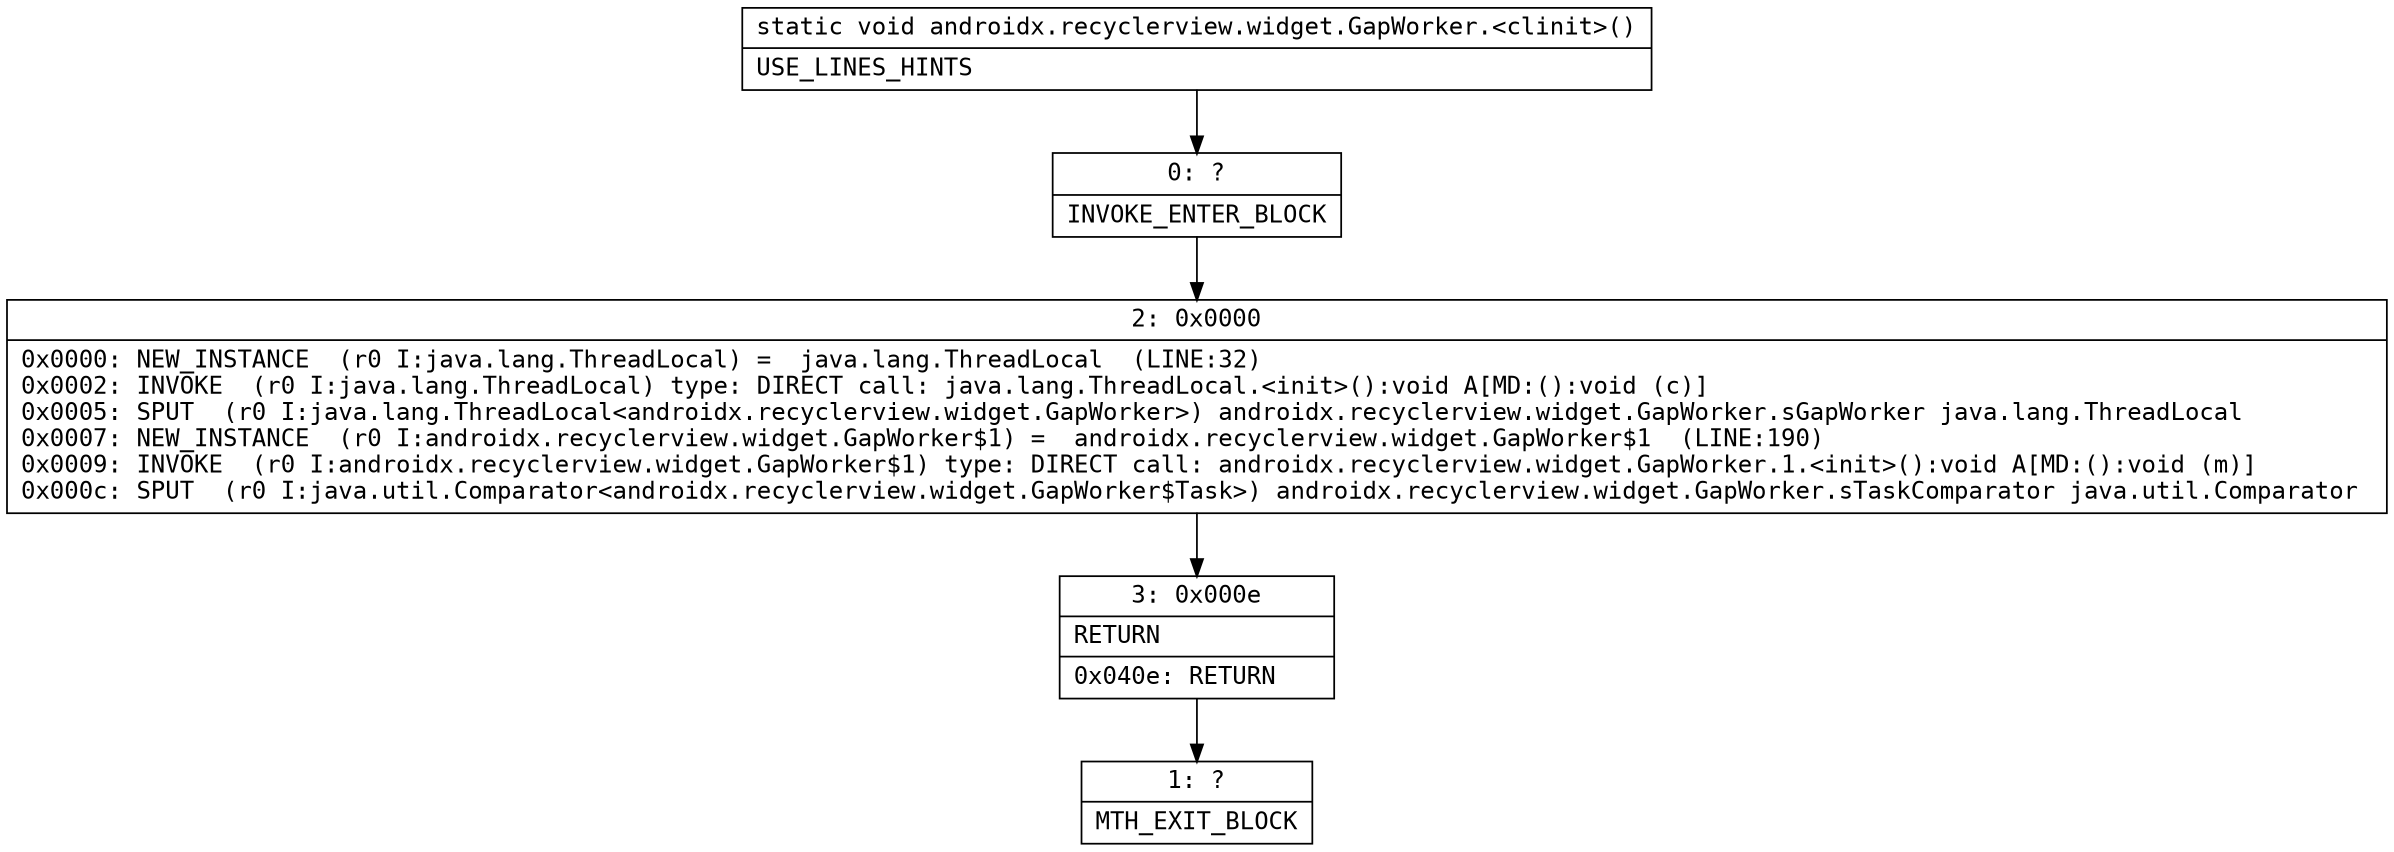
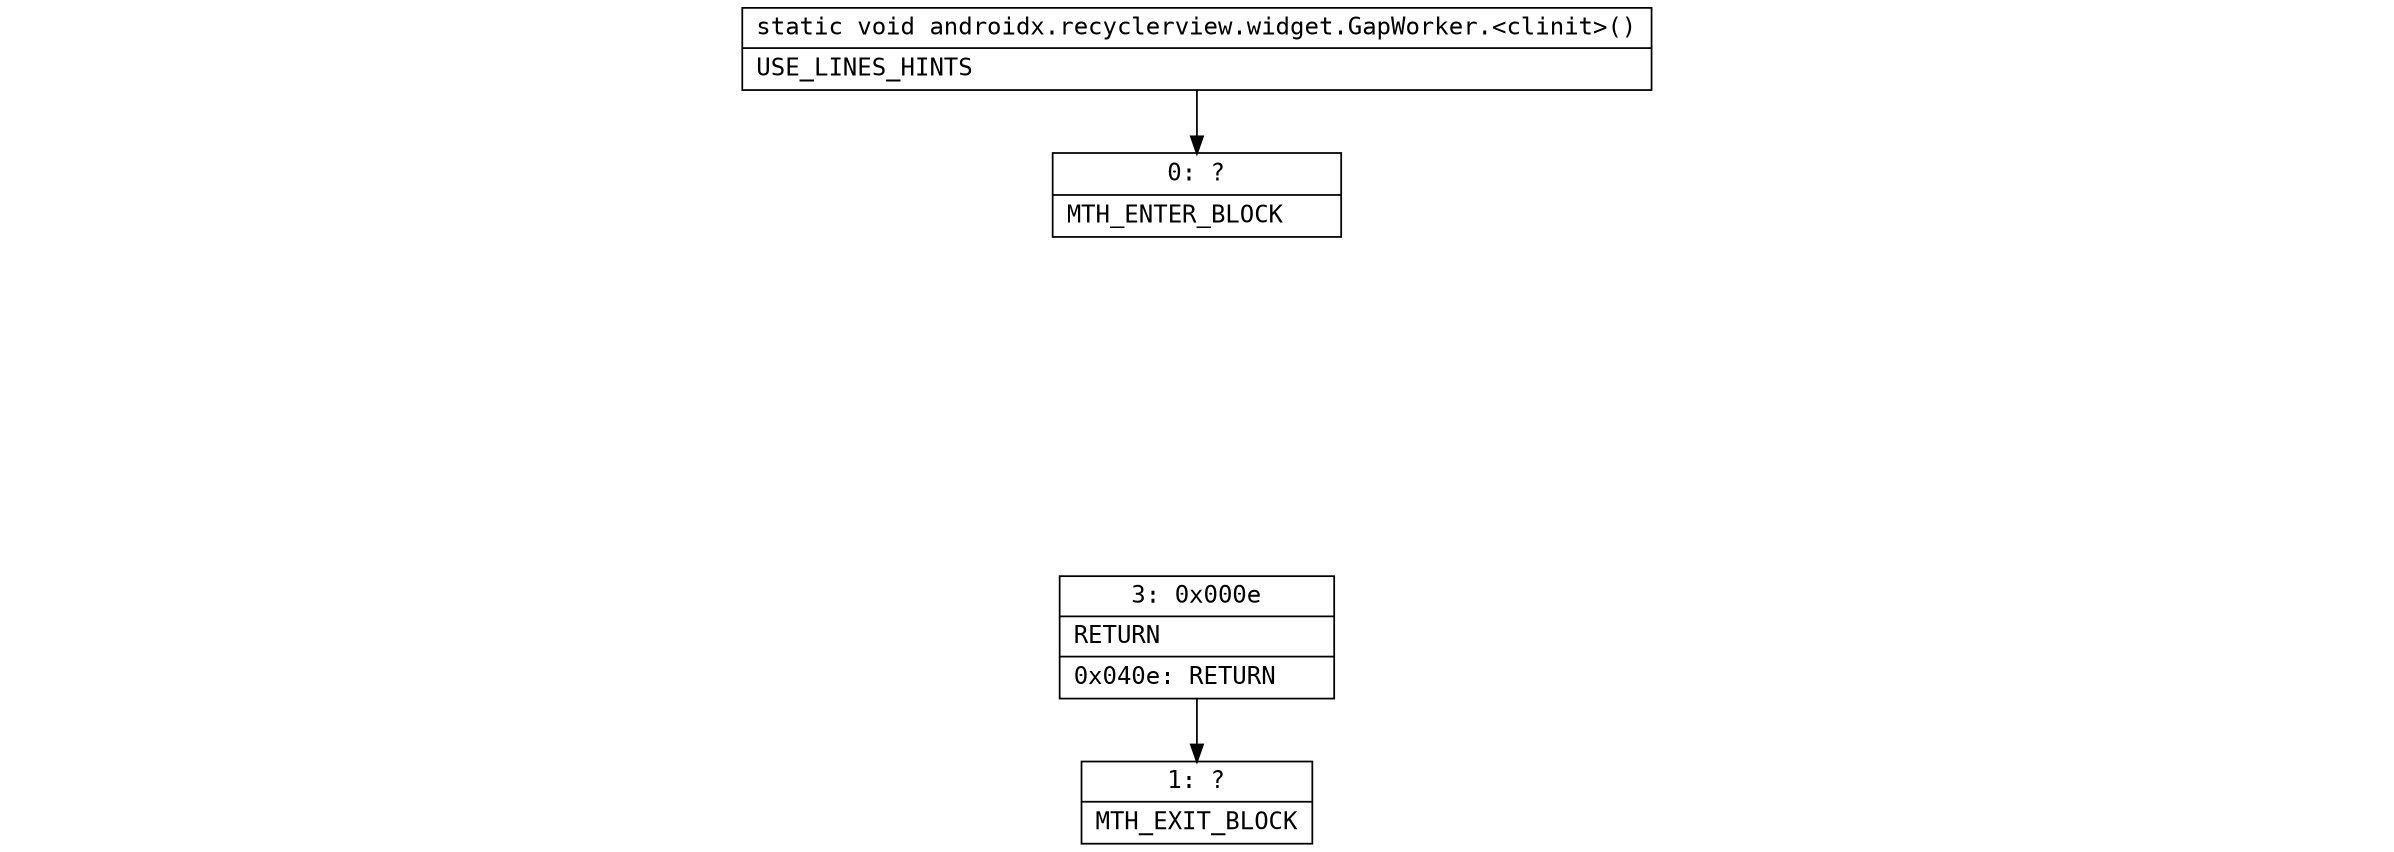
node "0: ?": text "INVOKE_ENTER_BLOCK" -> "MTH_ENTER_BLOCK"
node "2: 0x0000": removed
